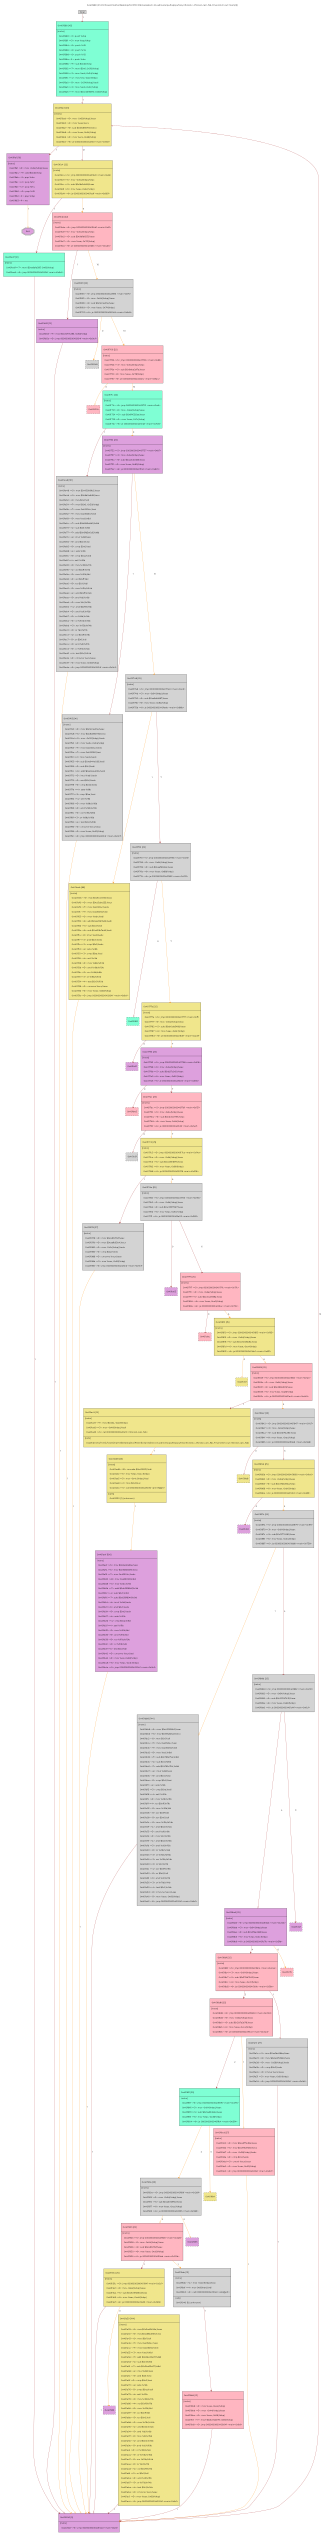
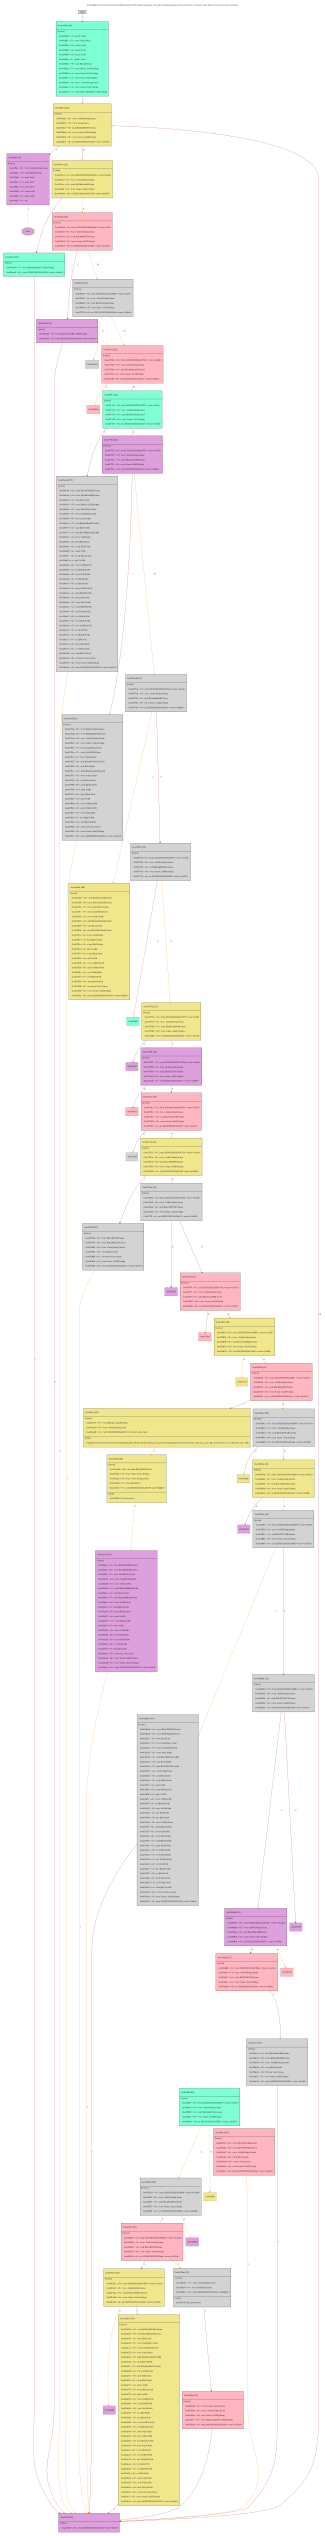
edge "0x401eeb [88]" -> "0x40204f [5]": removed, label "1"
node "0x4018d8 [25]": removed
edge "0x40193c [25]" -> "0x40204f [5]": now "0x40193c [25]" -> "0x401a39 [144]"
